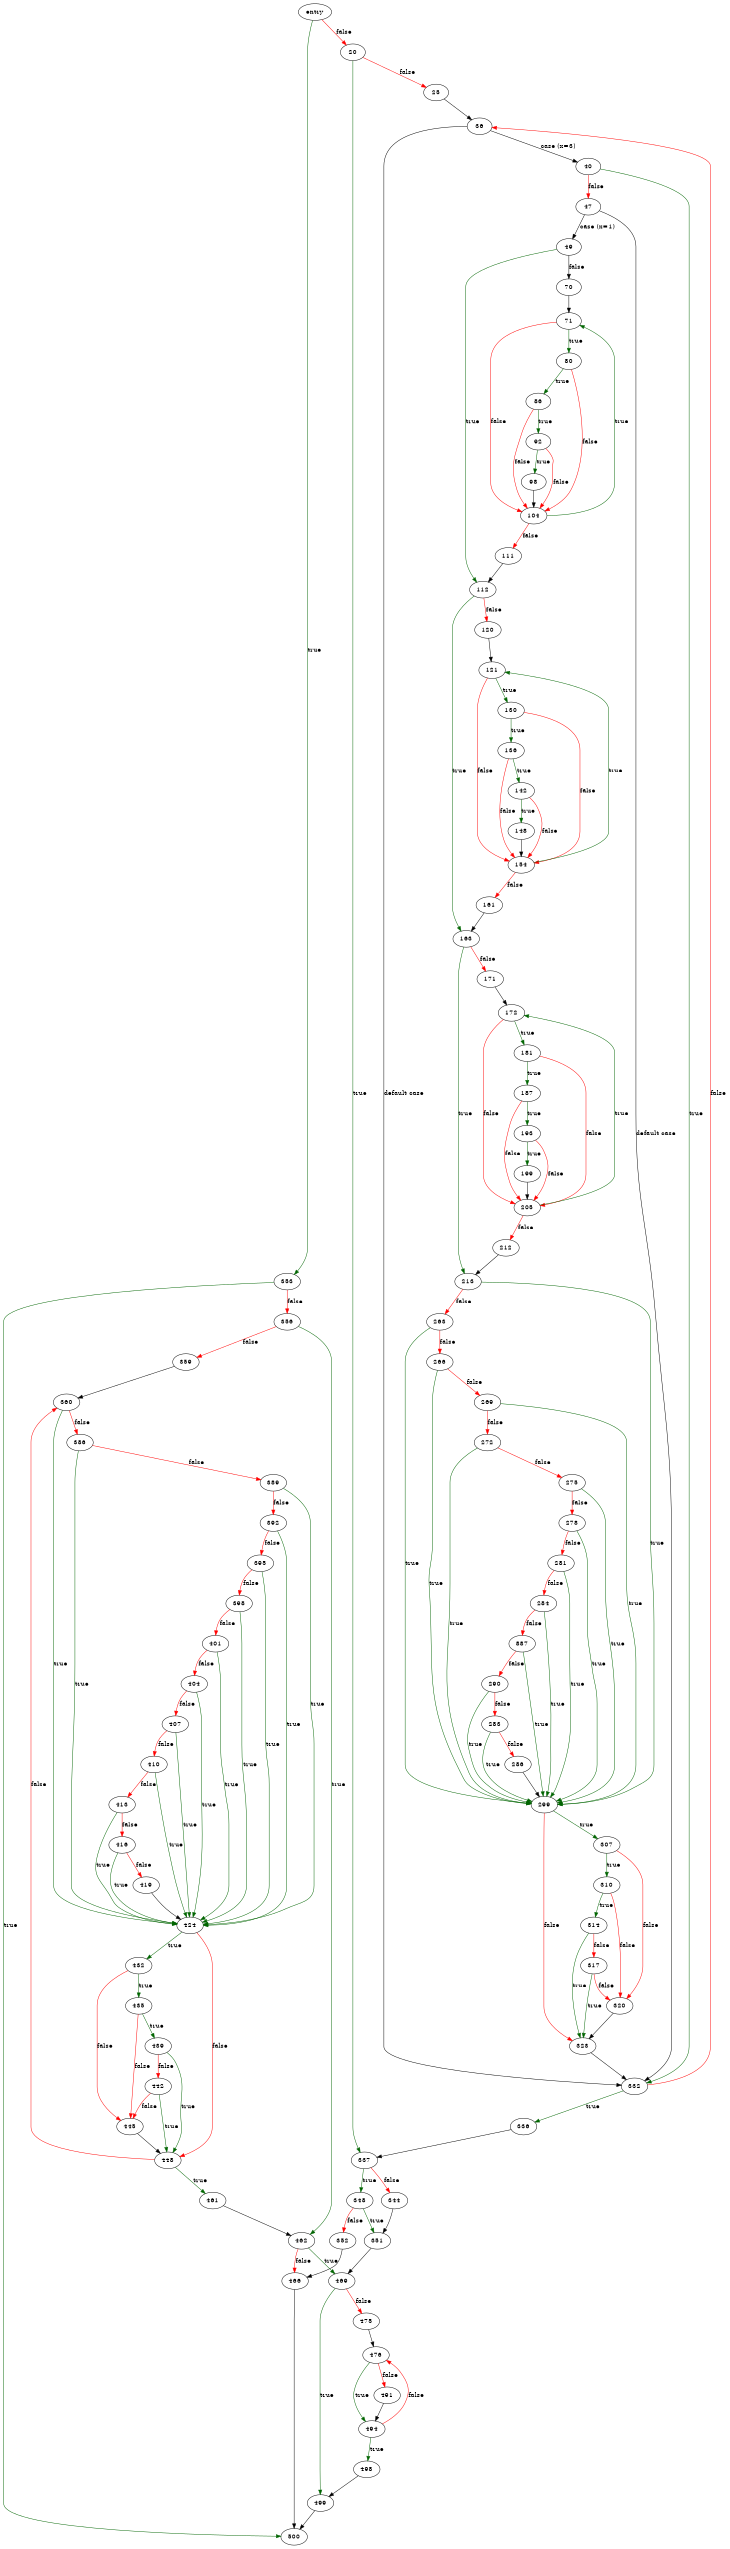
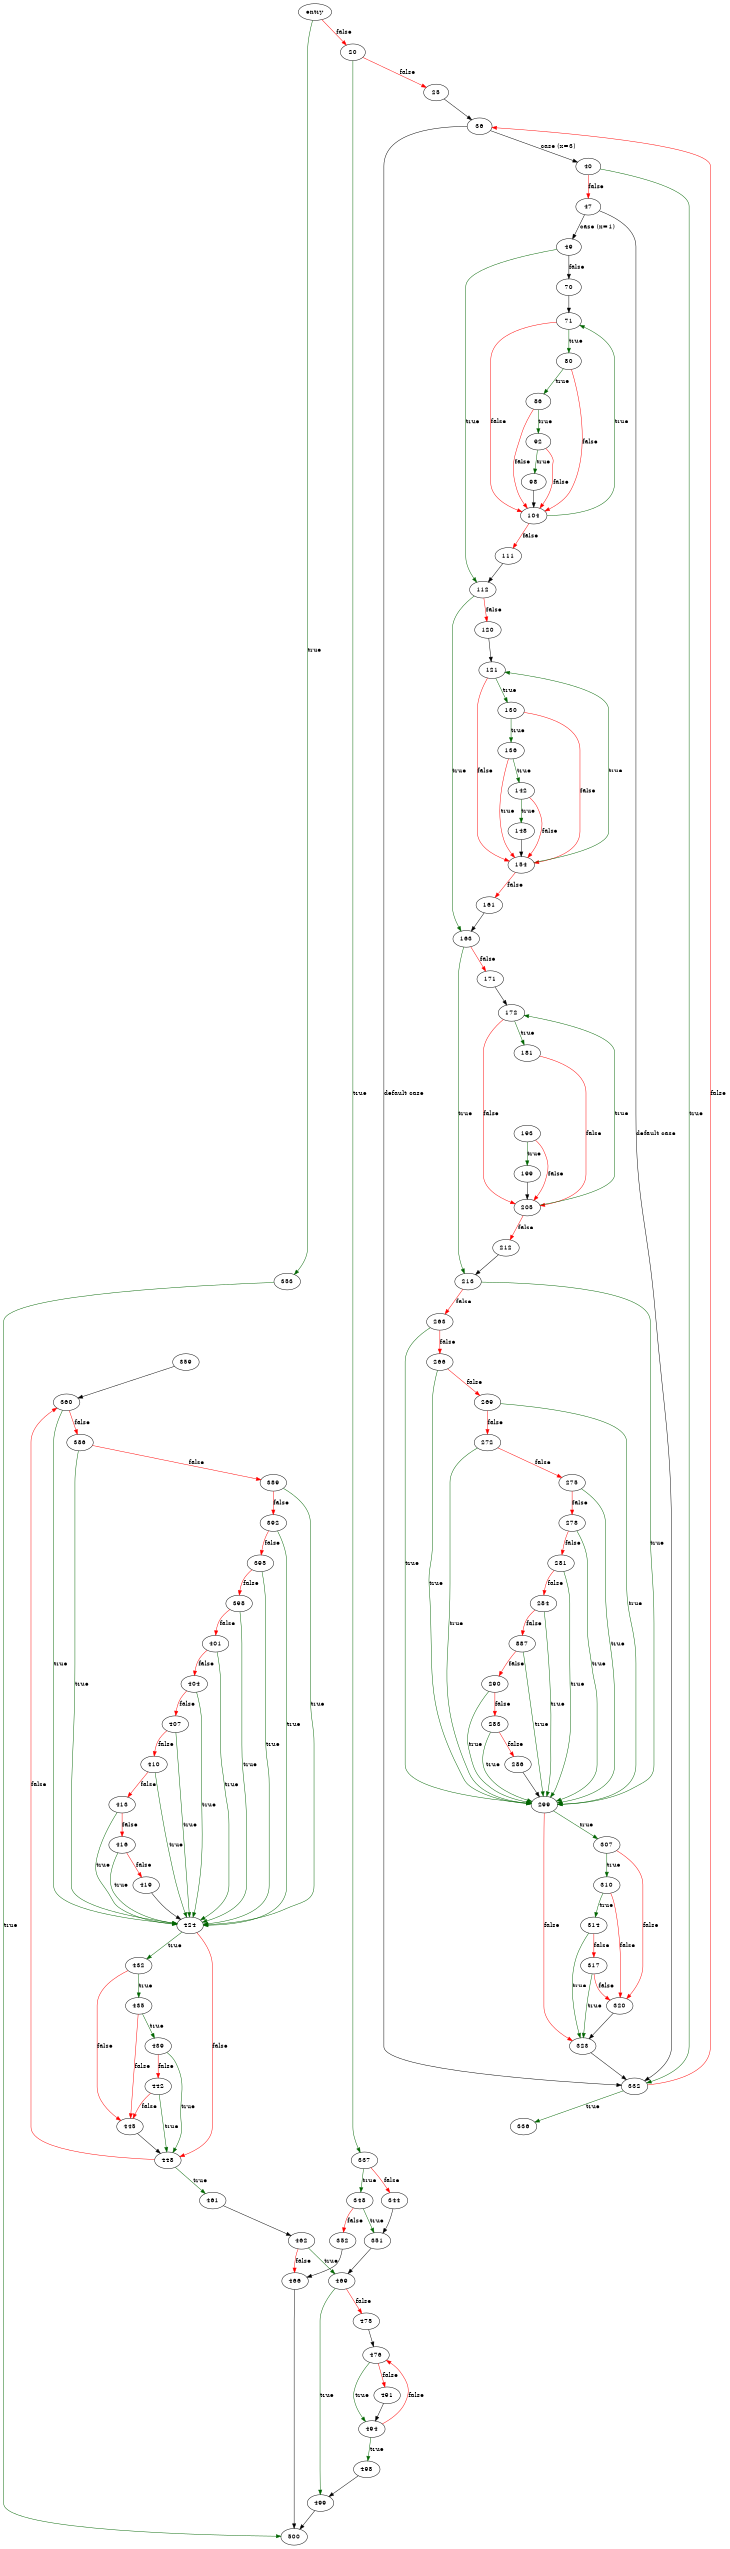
edge "136" -> "154": label "false" -> "true"
node "187": removed
node "356": removed
edge "336" -> "337": removed
